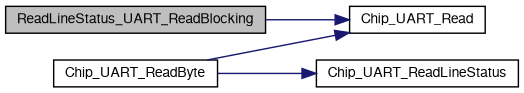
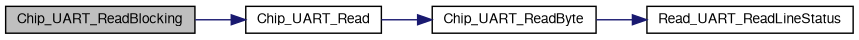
node "ReadLineStatus_UART_ReadBlocking": label "ReadLineStatus_UART_ReadBlocking" -> "Chip_UART_ReadBlocking"
edge "Chip_UART_ReadByte" -> "Chip_UART_Read": reversed
node "Chip_UART_ReadLineStatus": label "Chip_UART_ReadLineStatus" -> "Read_UART_ReadLineStatus"
